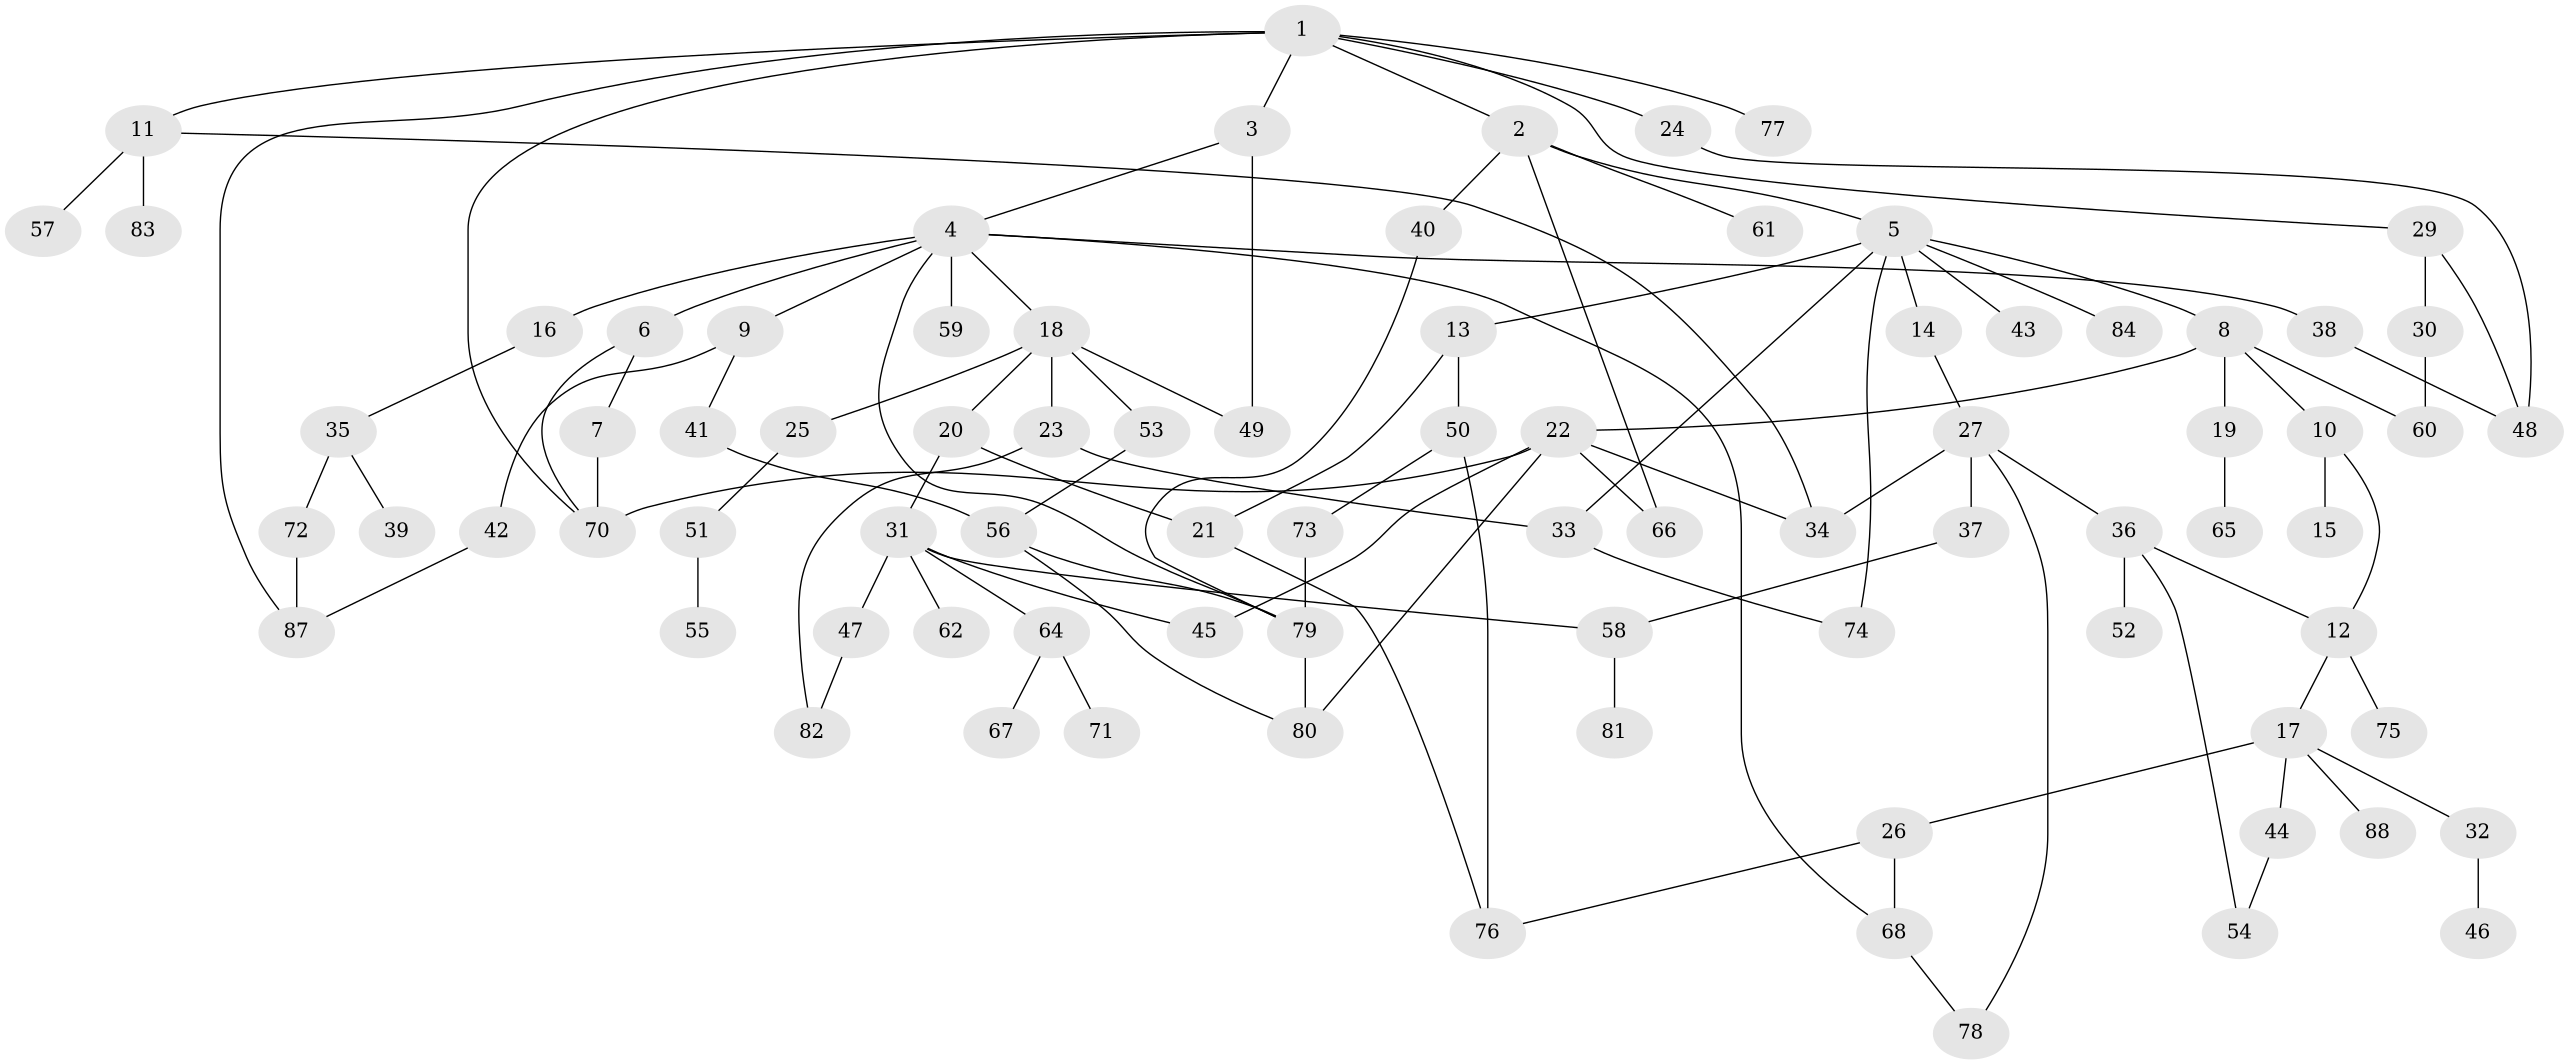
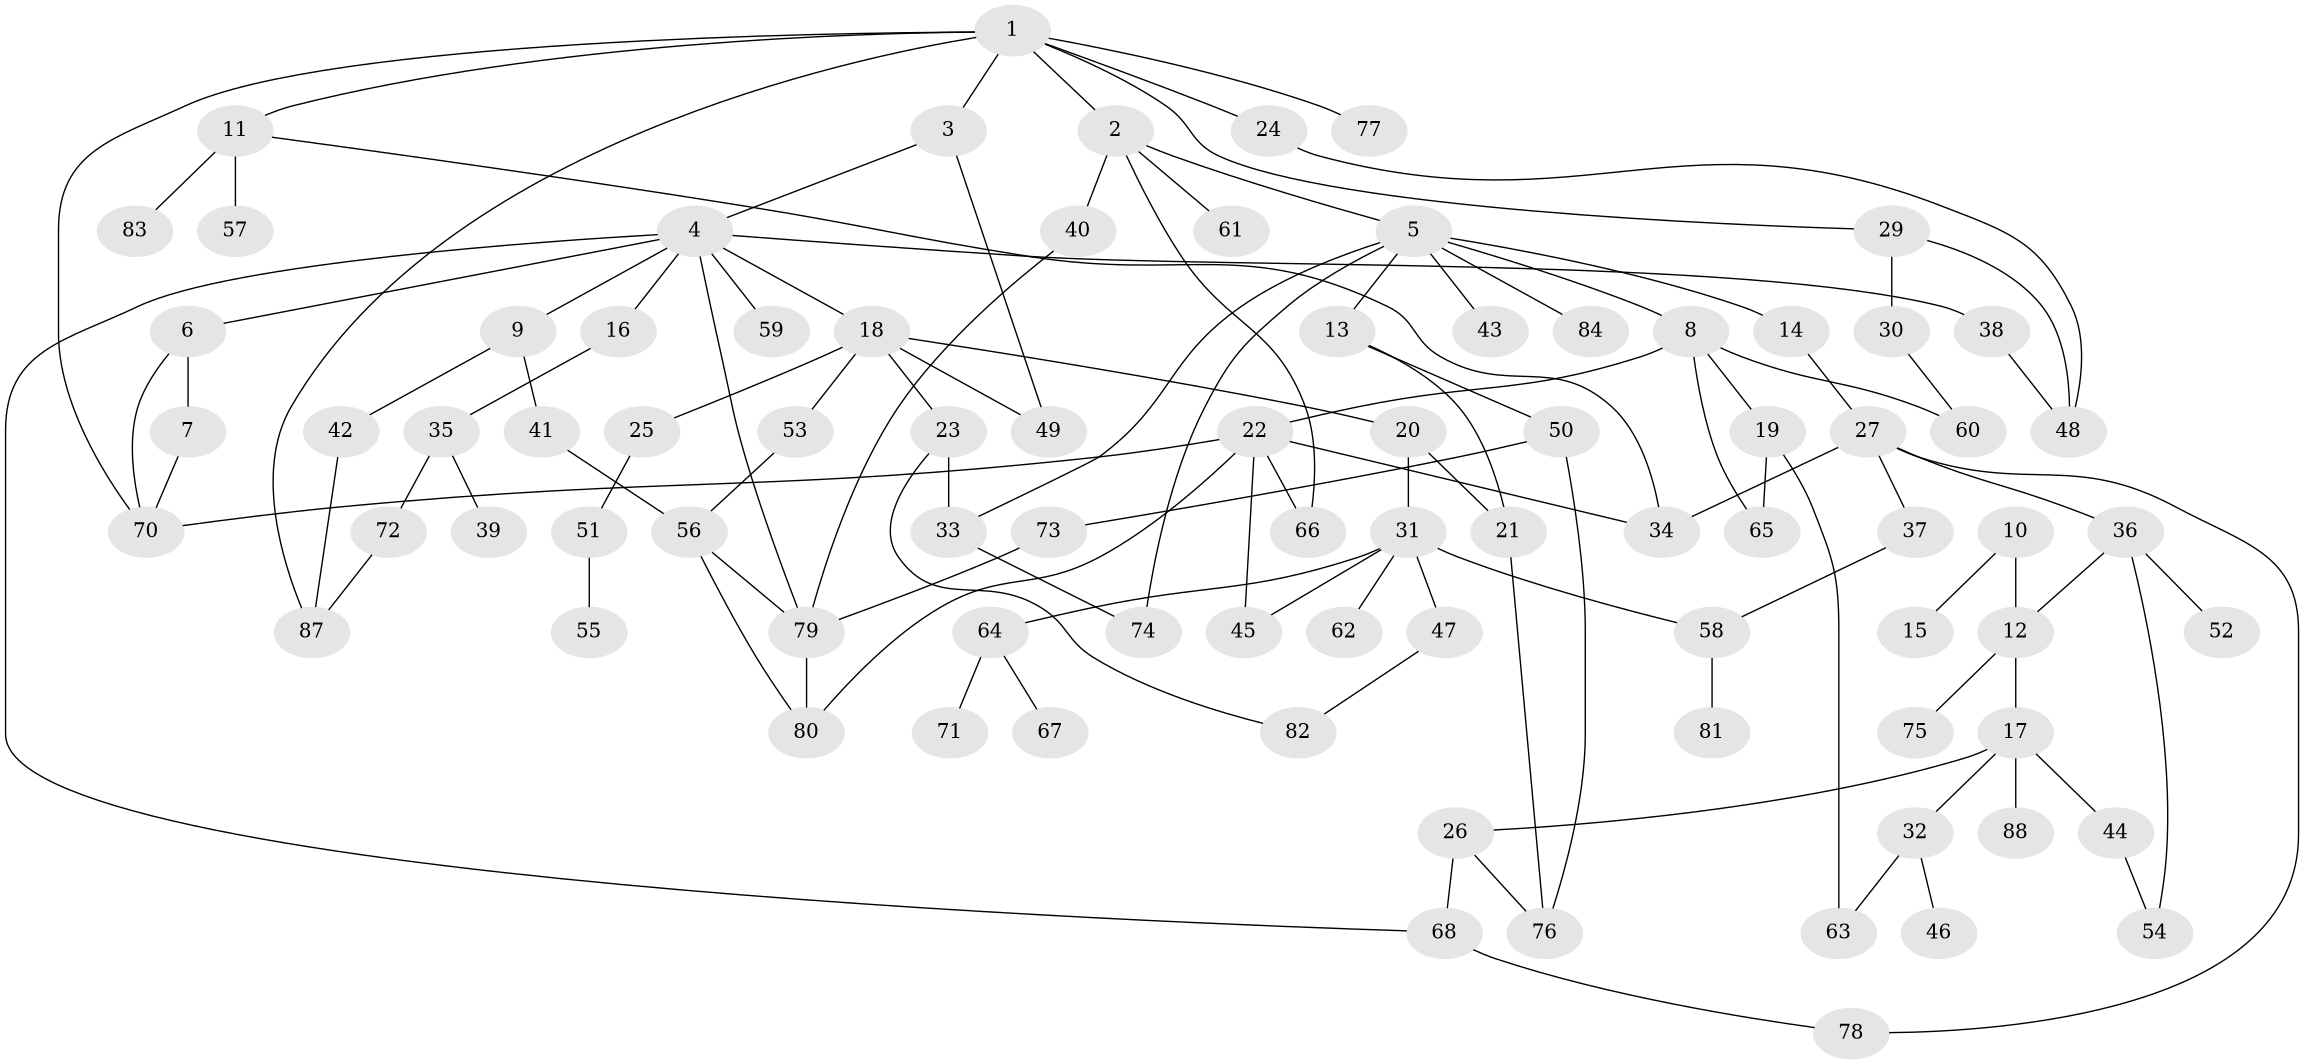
edge "8" -- "10": now "8" -- "65"
node "63": added
